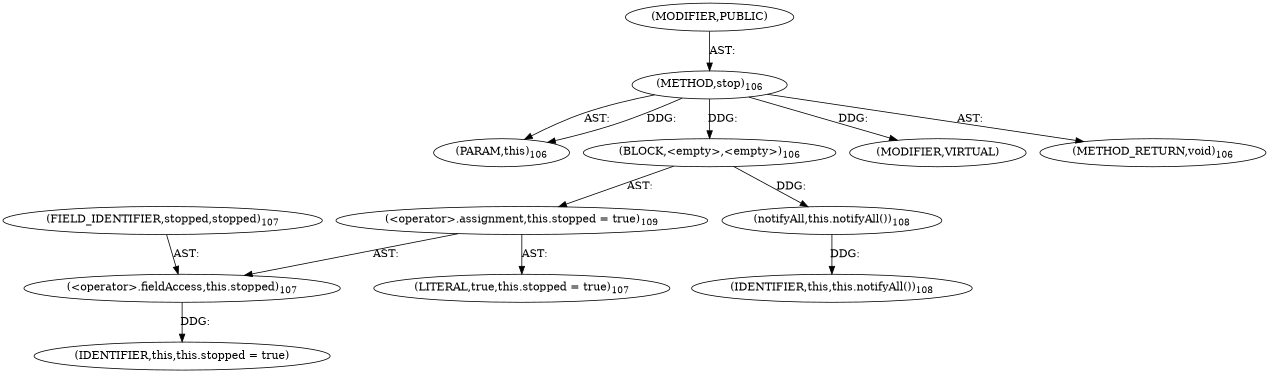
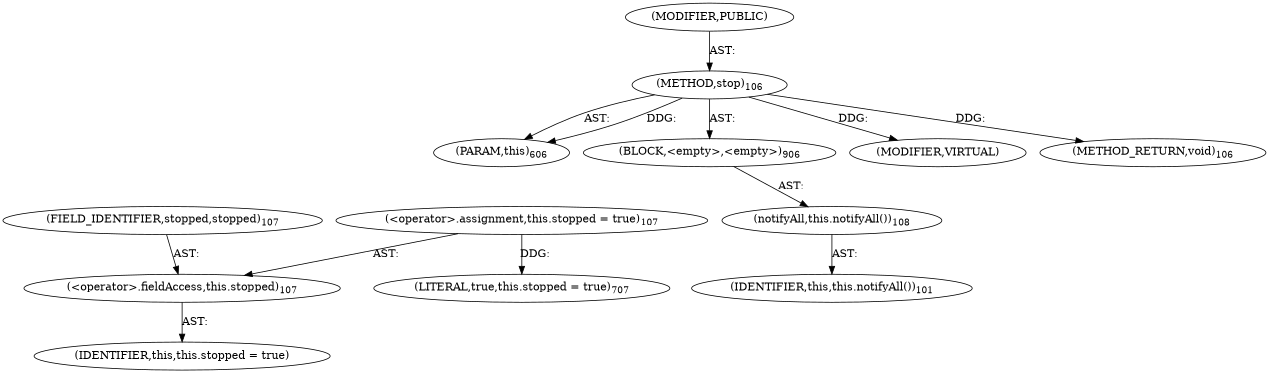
edge "(METHOD,stop)" -> "(BLOCK,<empty>,<empty>)": label "DDG: " -> "AST: "
edge "(METHOD,stop)" -> "(METHOD_RETURN,void)": label "AST: " -> "DDG: "
node "(PARAM,this)": text "106" -> "606"
node "(BLOCK,<empty>,<empty>)": text "106" -> "906"
edge "(BLOCK,<empty>,<empty>)" -> "(<operator>.assignment,this.stopped = true)": removed, label "AST:"
edge "(BLOCK,<empty>,<empty>)" -> "(notifyAll,this.notifyAll())": label "DDG: " -> "AST: "
node "(<operator>.assignment,this.stopped = true)": text "109" -> "107"
edge "(<operator>.assignment,this.stopped = true)" -> "(LITERAL,true,this.stopped = true)": label "AST: " -> "DDG: "
edge "(notifyAll,this.notifyAll())" -> "(IDENTIFIER,this,this.notifyAll())": label "DDG: " -> "AST: "
node "(LITERAL,true,this.stopped = true)": text "107" -> "707"
node "(IDENTIFIER,this,this.notifyAll())": text "108" -> "101"
edge "(<operator>.fieldAccess,this.stopped)" -> "(IDENTIFIER,this,this.stopped = true)": label "DDG: " -> "AST: "
